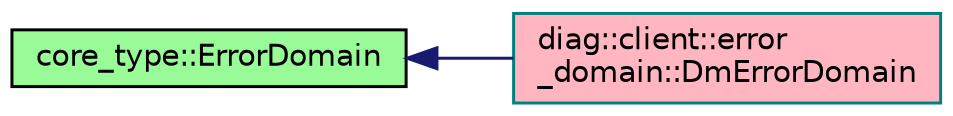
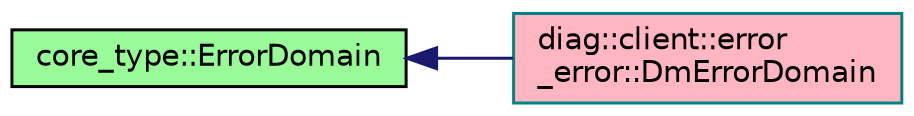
node "diag::client::error _domain::DmErrorDomain": label "diag::client::error _domain::DmErrorDomain" -> "diag::client::error _error::DmErrorDomain"
